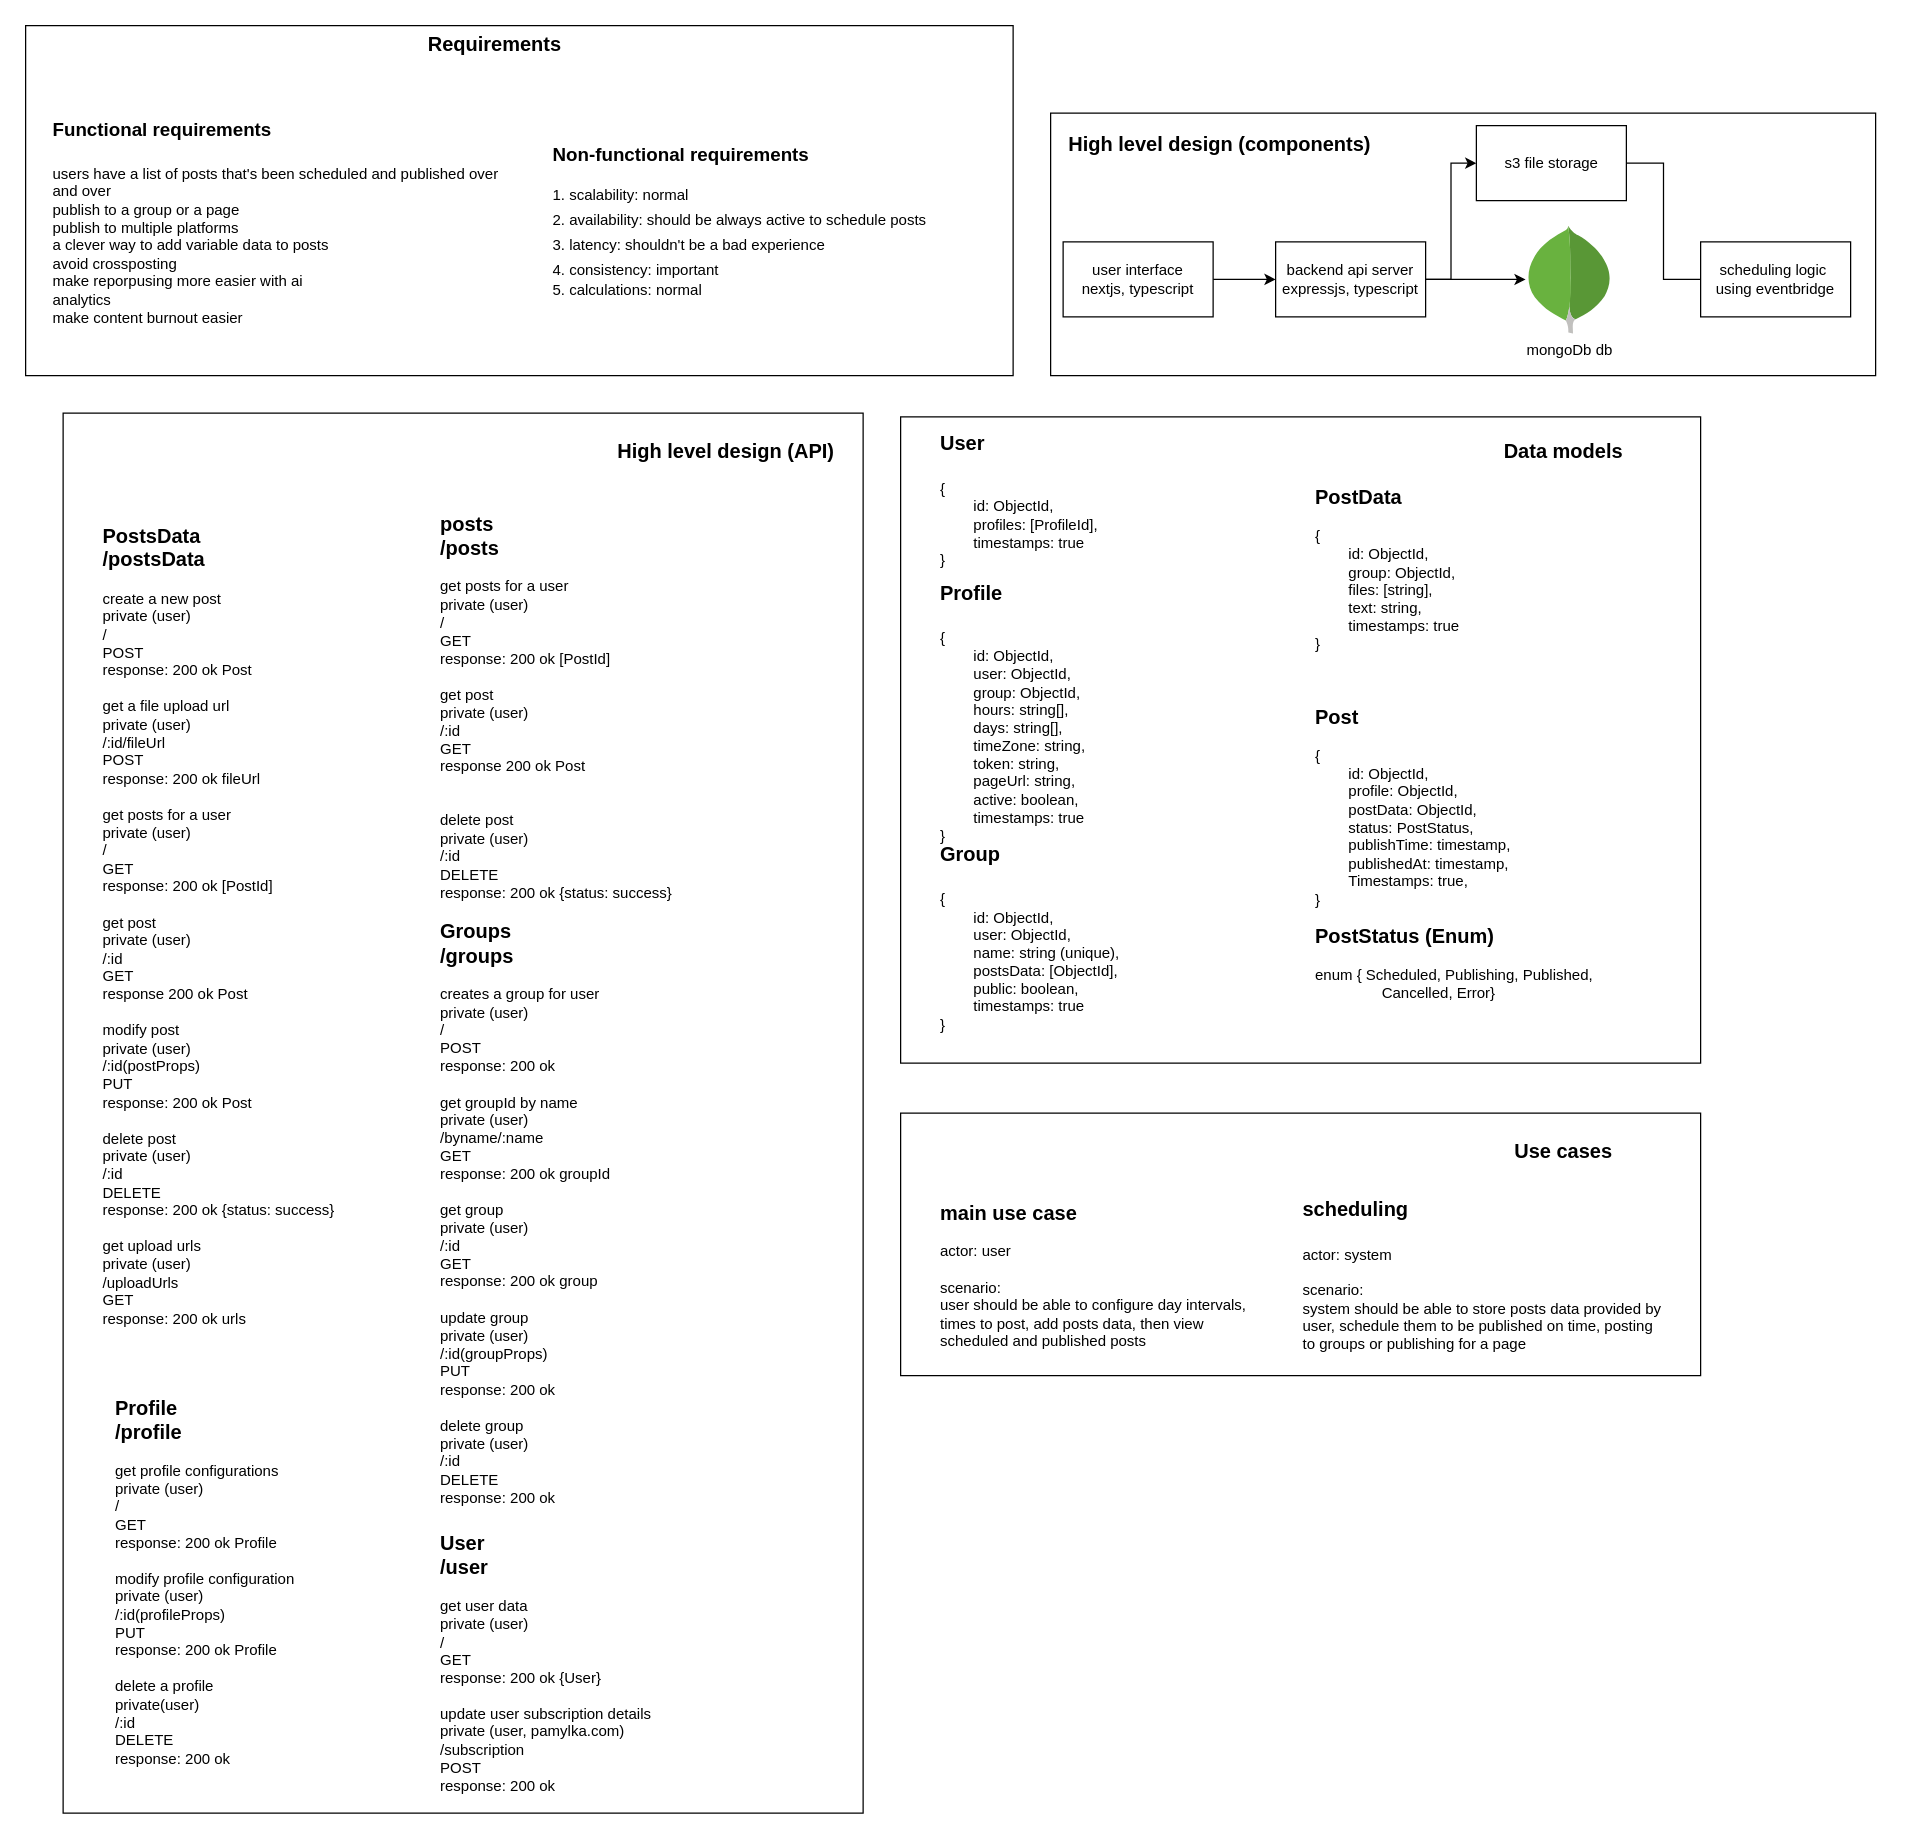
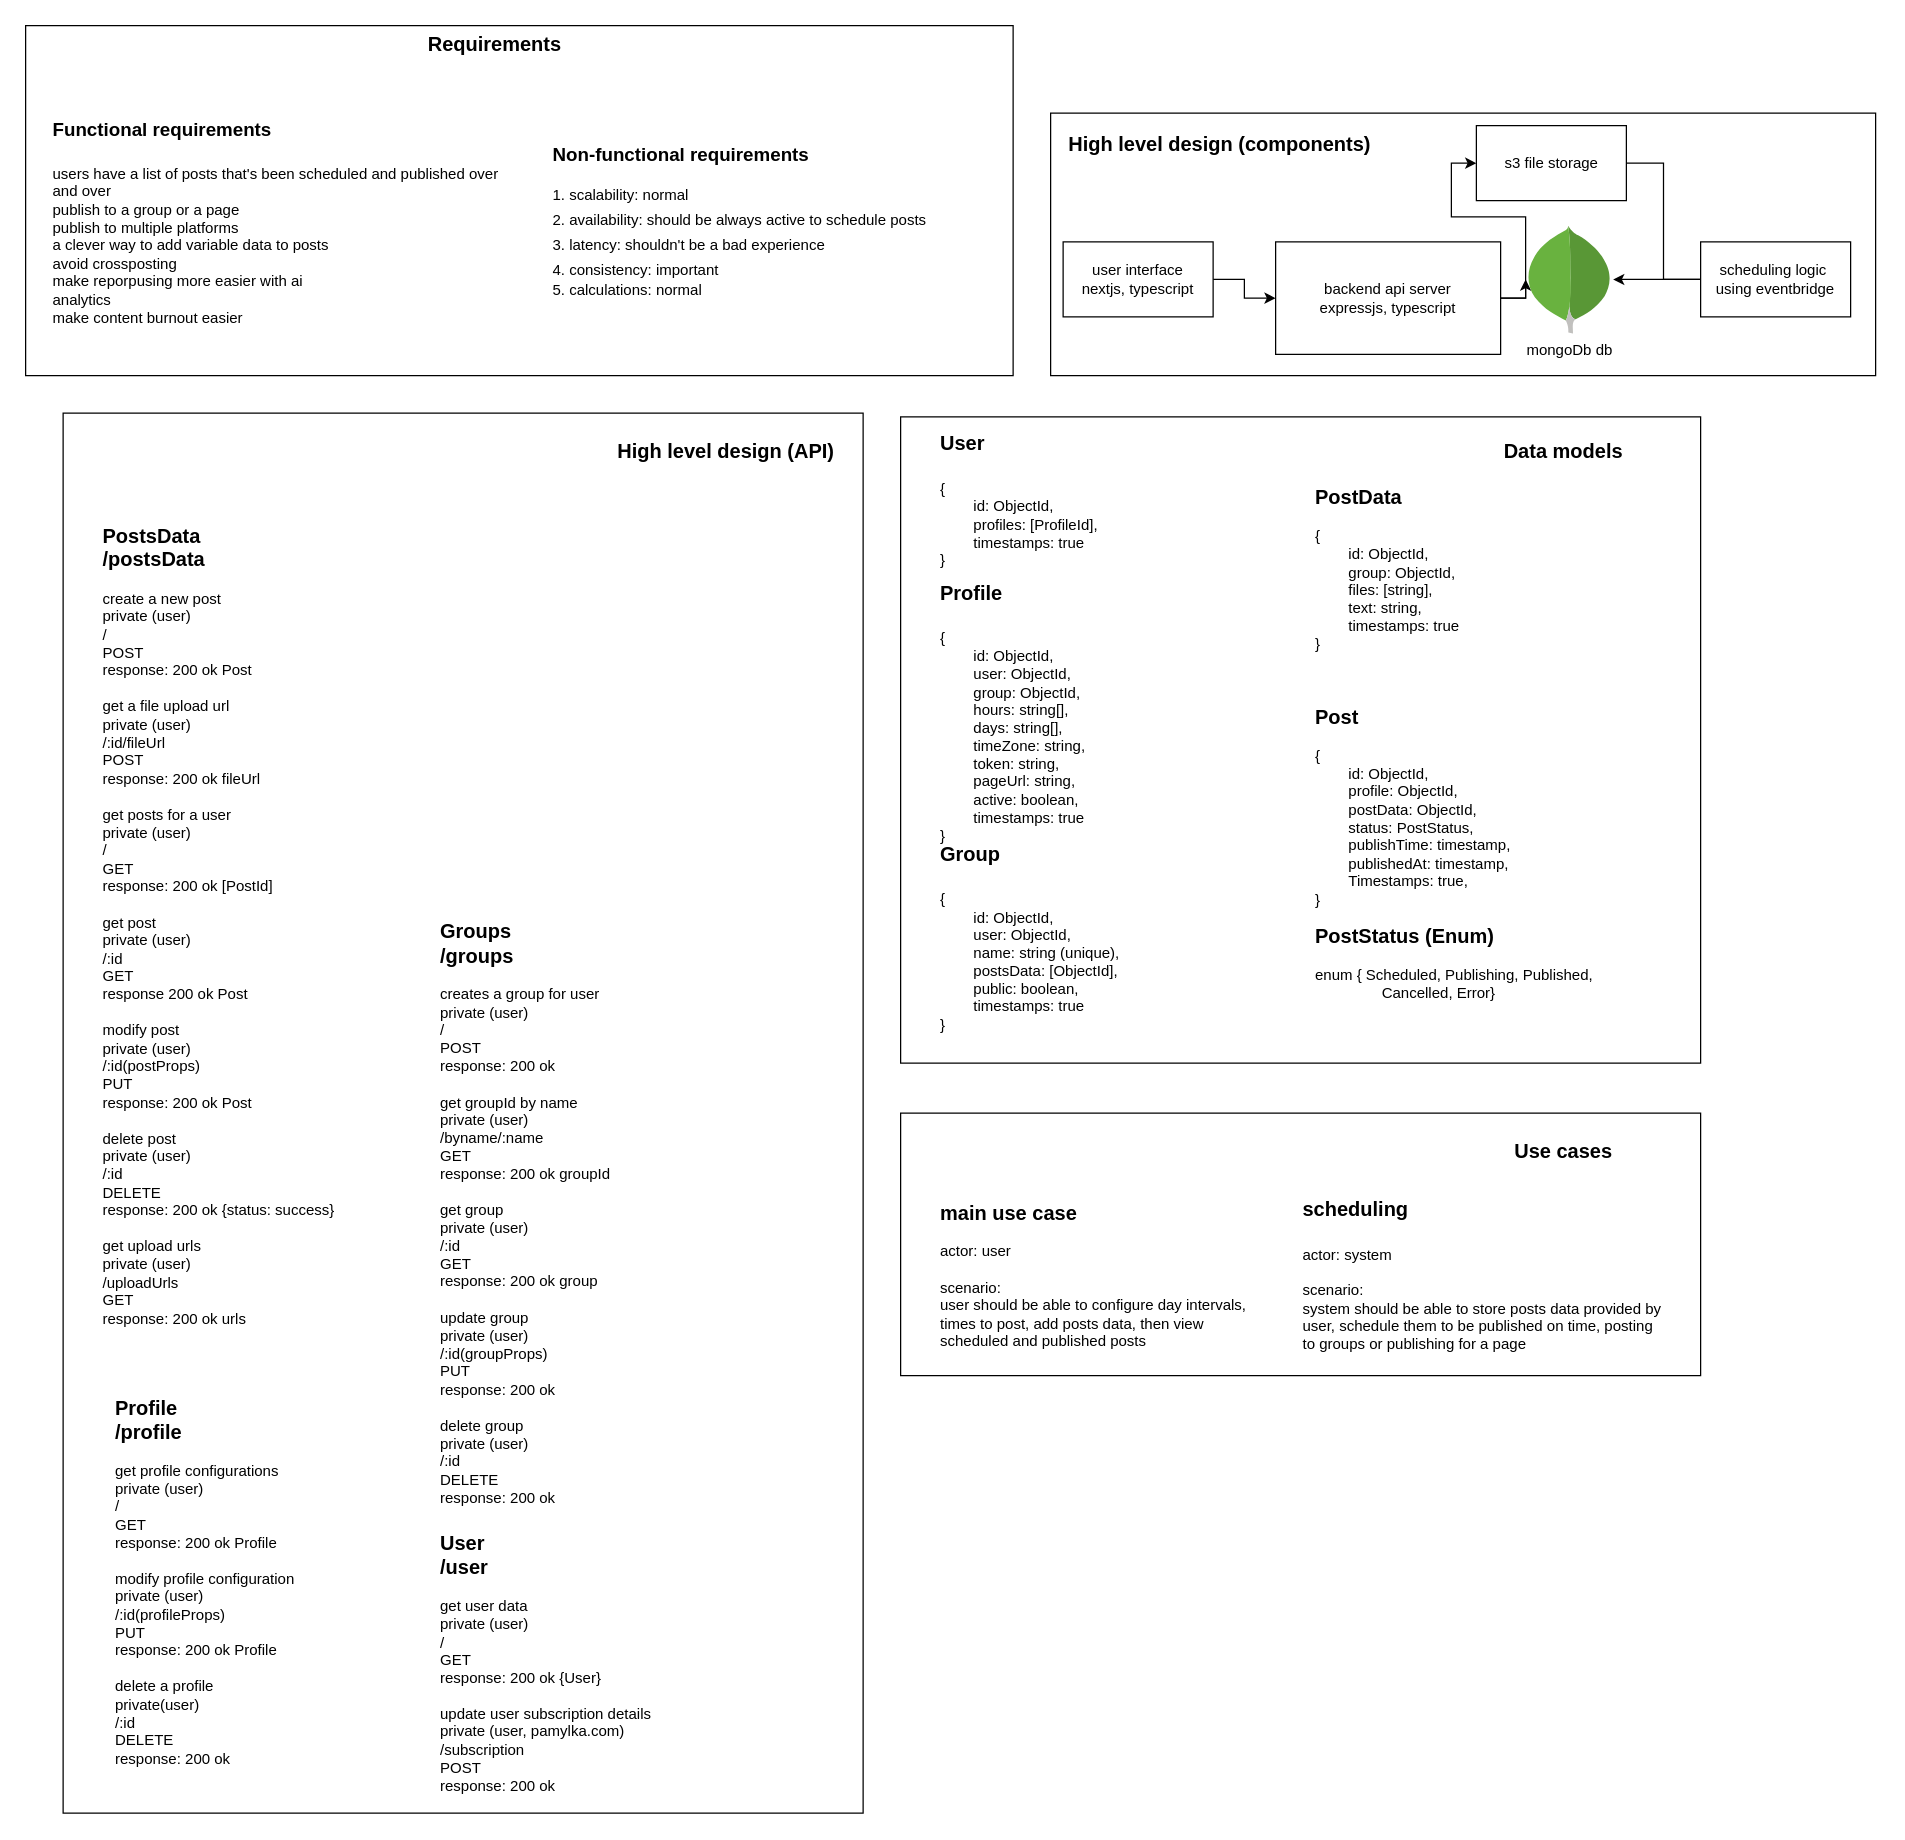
node "backend api server expressjs, typescript": size 150x75 -> 225x113
edge "scheduling logic using eventbridge" -> "mongoDb db": added
node "posts /posts get posts for a user private (user) / GET response: 200 ok [PostId] get post private (user) /:id GET response 200 ok Post delete post private (user) /:id DELETE response: 200 ok {status: success}": removed
